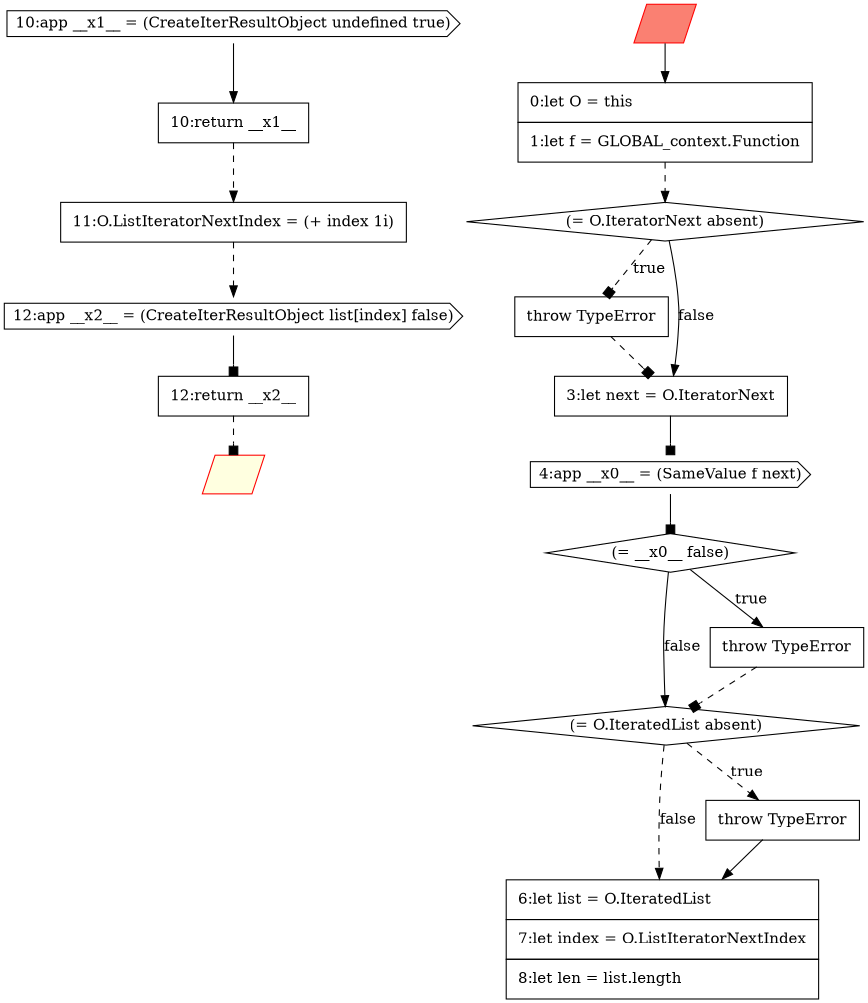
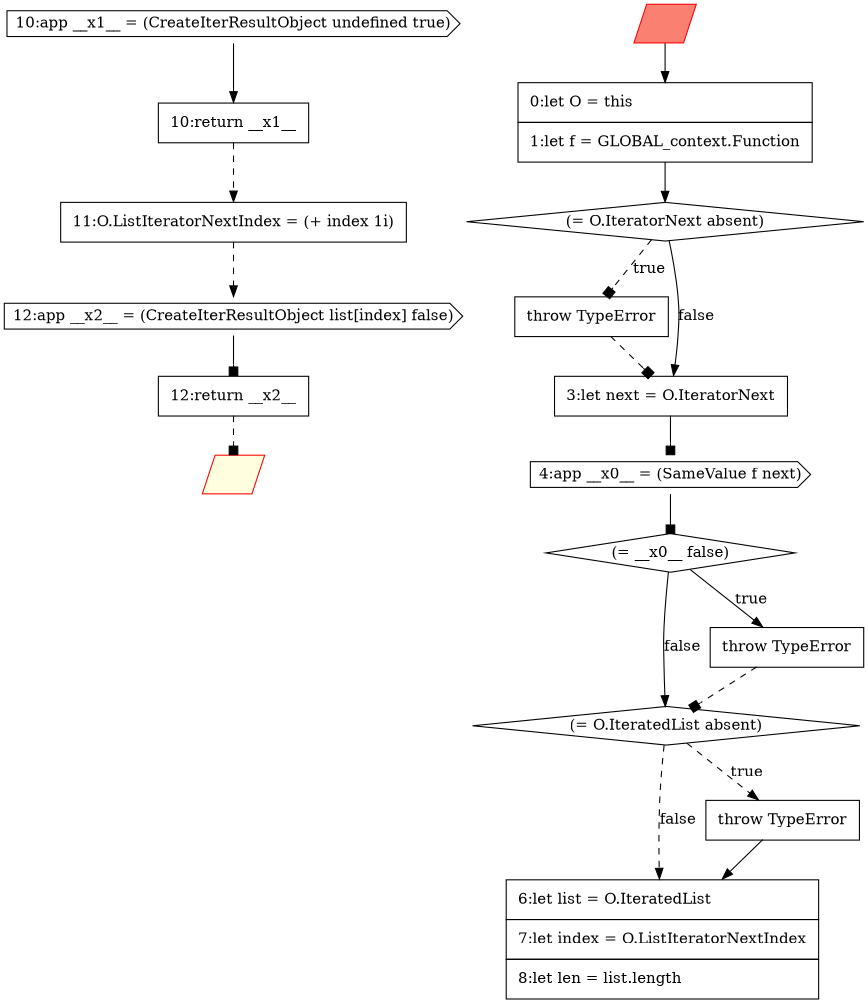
edge "0:let O = this" -> "(= O.IteratorNext absent)": style dashed -> solid
